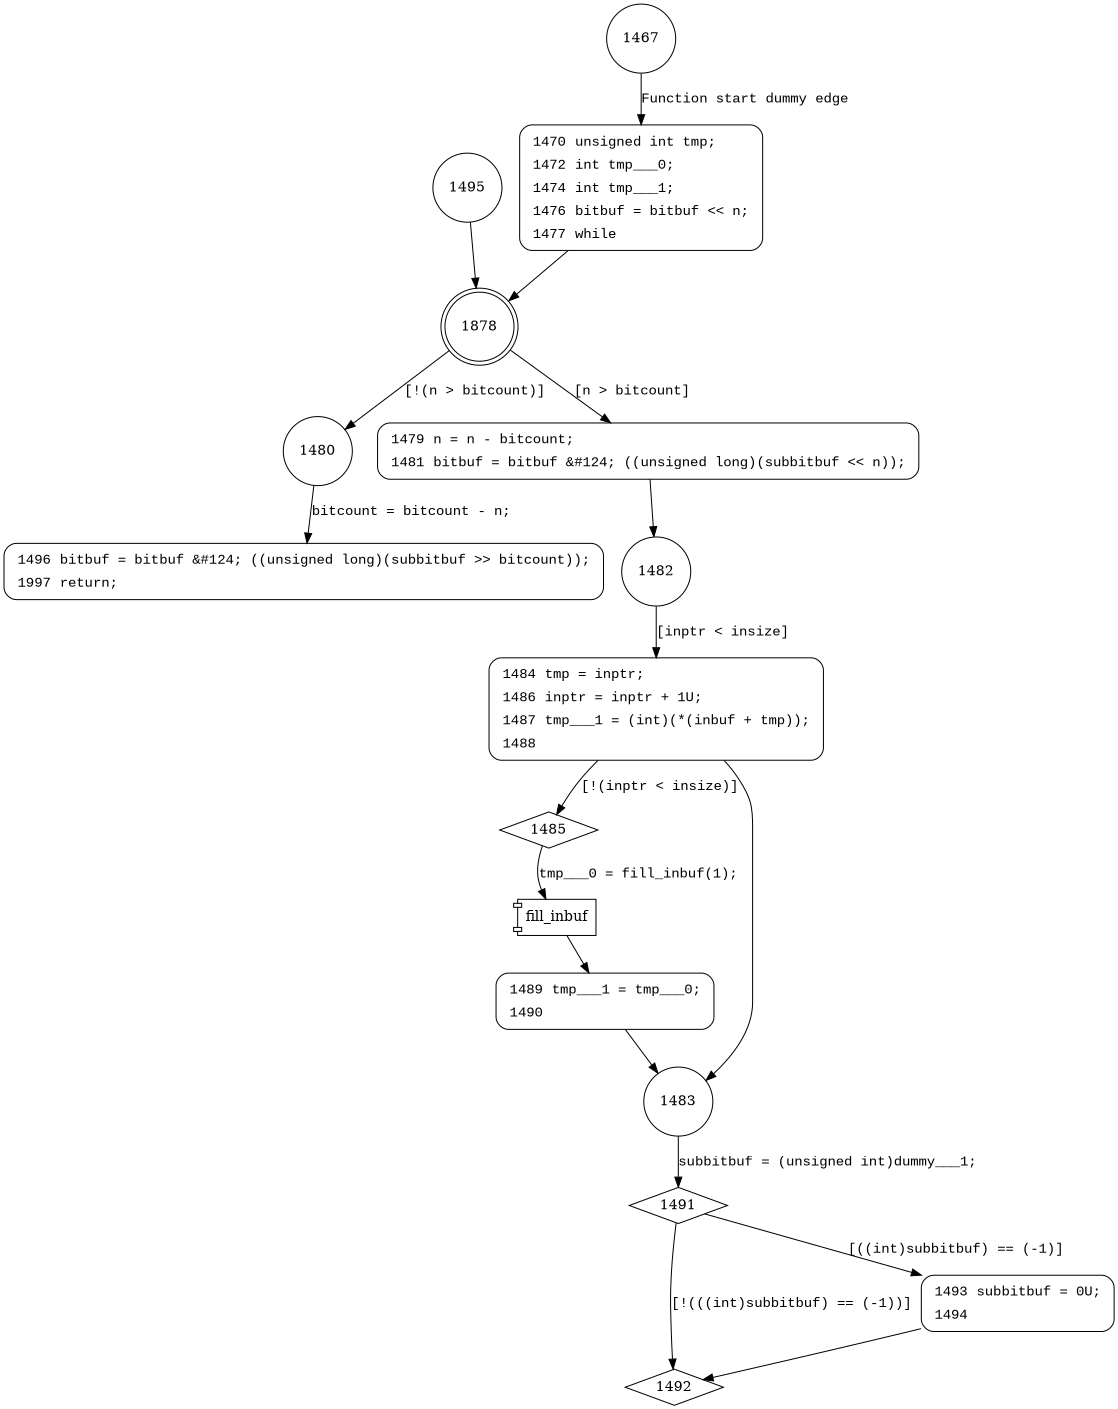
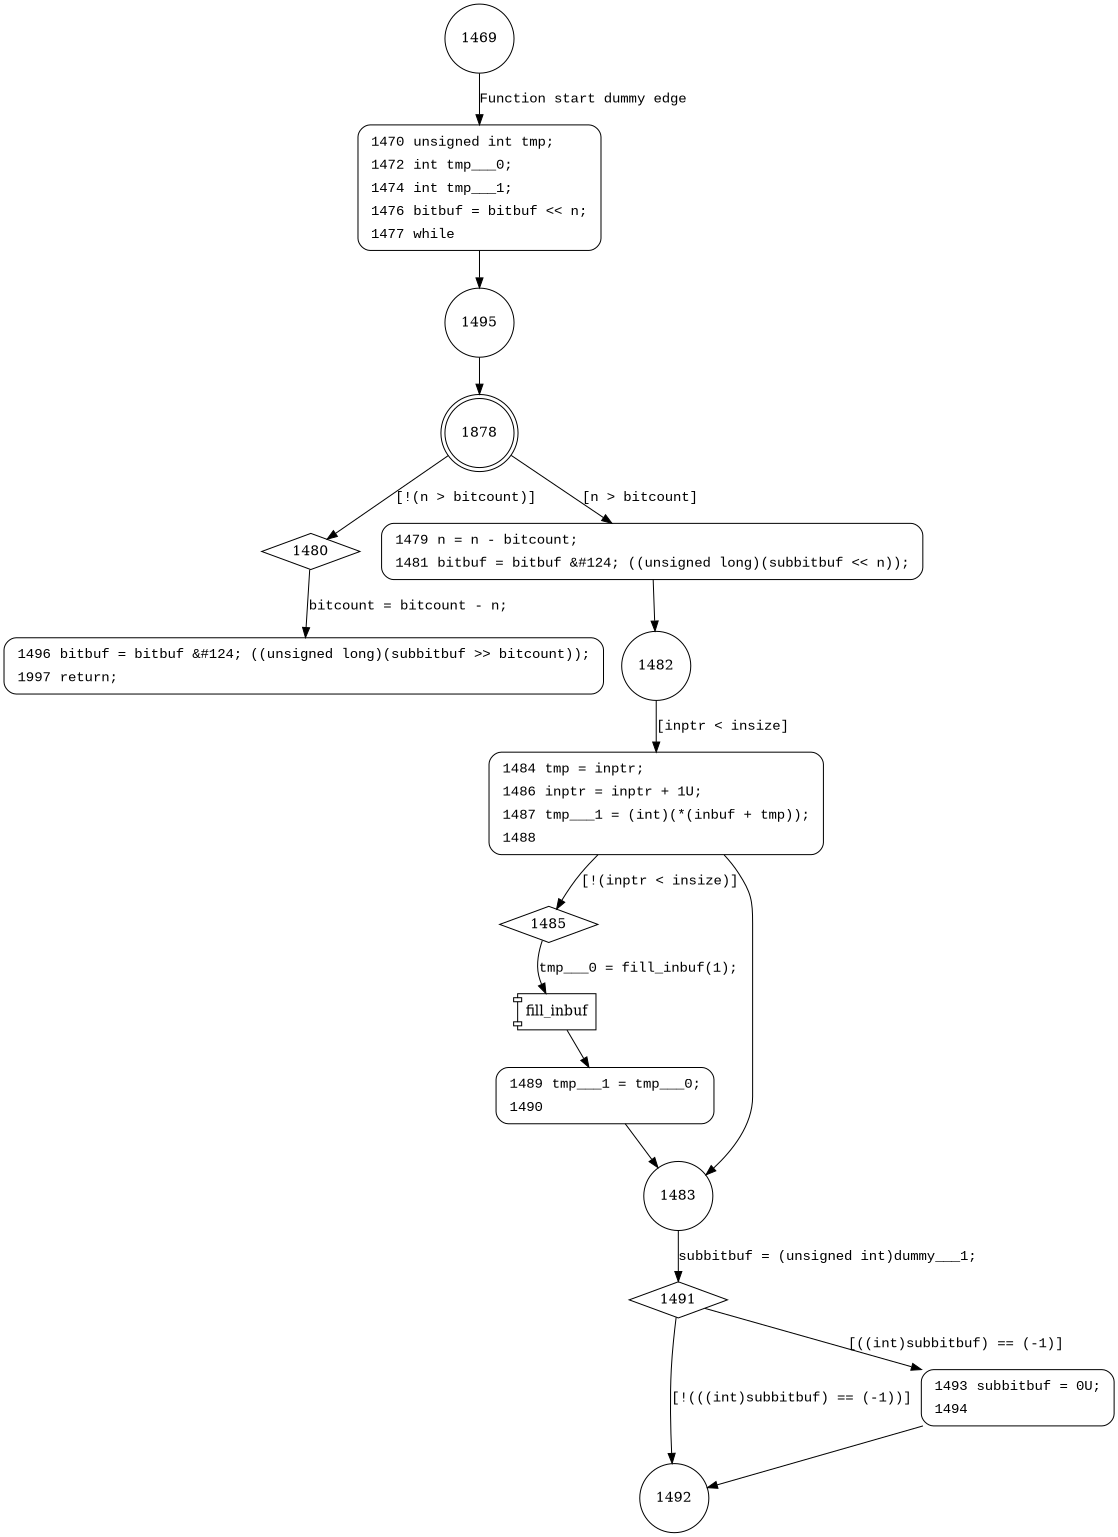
node "1467": label "1467" -> "1469"
edge "1470" -> "1878": now "1470" -> "1495"
node "1480": shape circle -> diamond
node "1492": shape diamond -> circle
